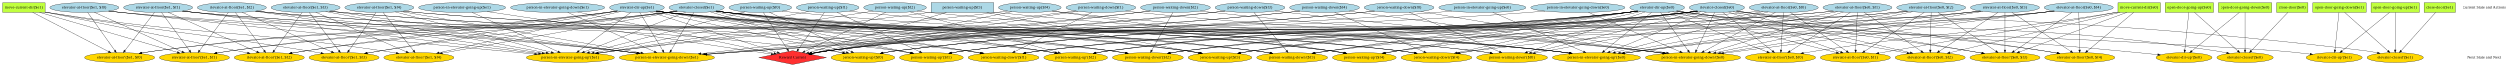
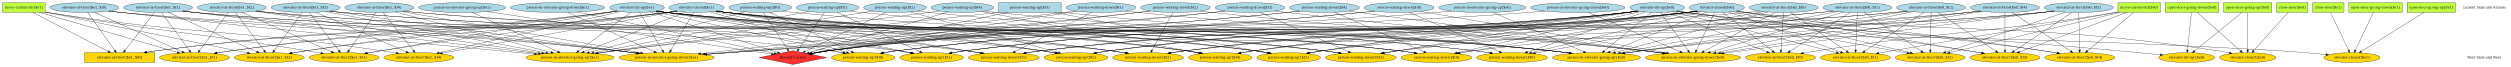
node "elevator-at-floor'($e1, $f0)": shape ellipse -> box
node "elevator-dir-up'($e1)": removed
